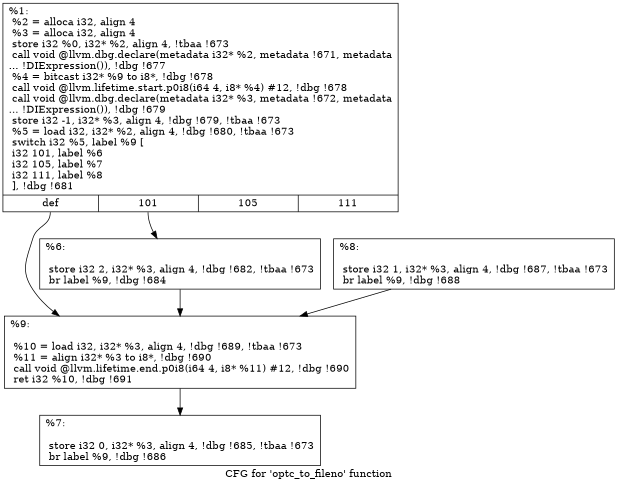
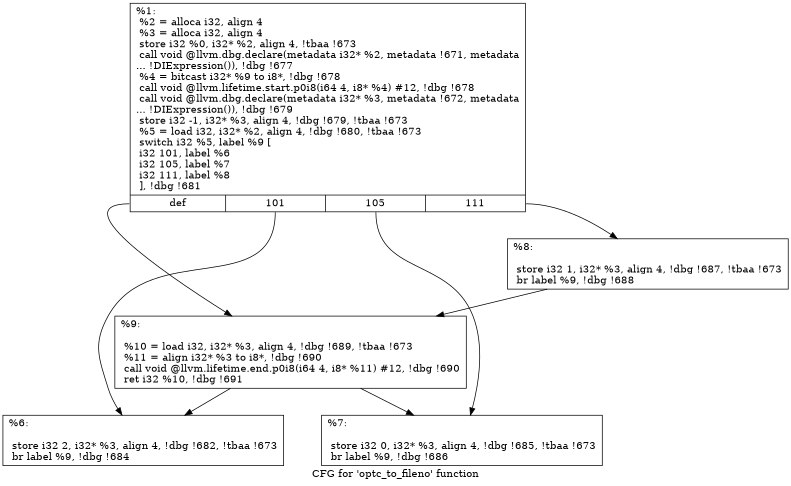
edge "%1:" -> "%8:": added
edge "%1:" -> "%7:": added
edge "%6:" -> "%9:": reversed
